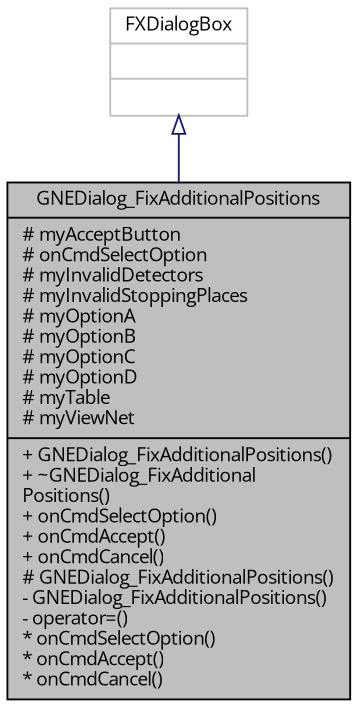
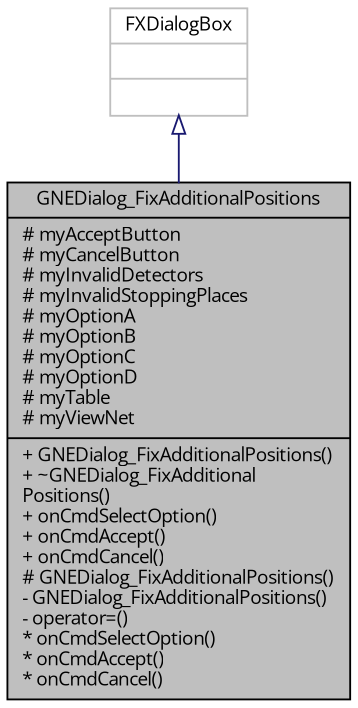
node "GNEDialog_FixAdditionalPositions": text "# onCmdSelectOption" -> "# myCancelButton"
